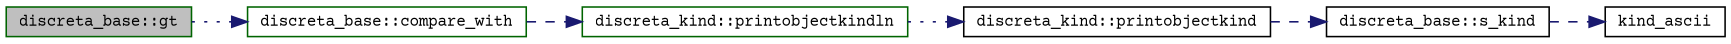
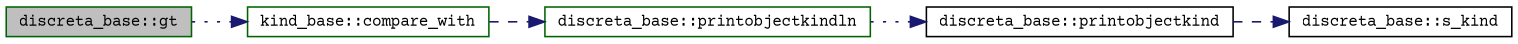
node "discreta_base::compare_with": label "discreta_base::compare_with" -> "kind_base::compare_with"
node "discreta_kind::printobjectkindln": label "discreta_kind::printobjectkindln" -> "discreta_base::printobjectkindln"
node "discreta_kind::printobjectkind": label "discreta_kind::printobjectkind" -> "discreta_base::printobjectkind"
node "kind_ascii": removed
